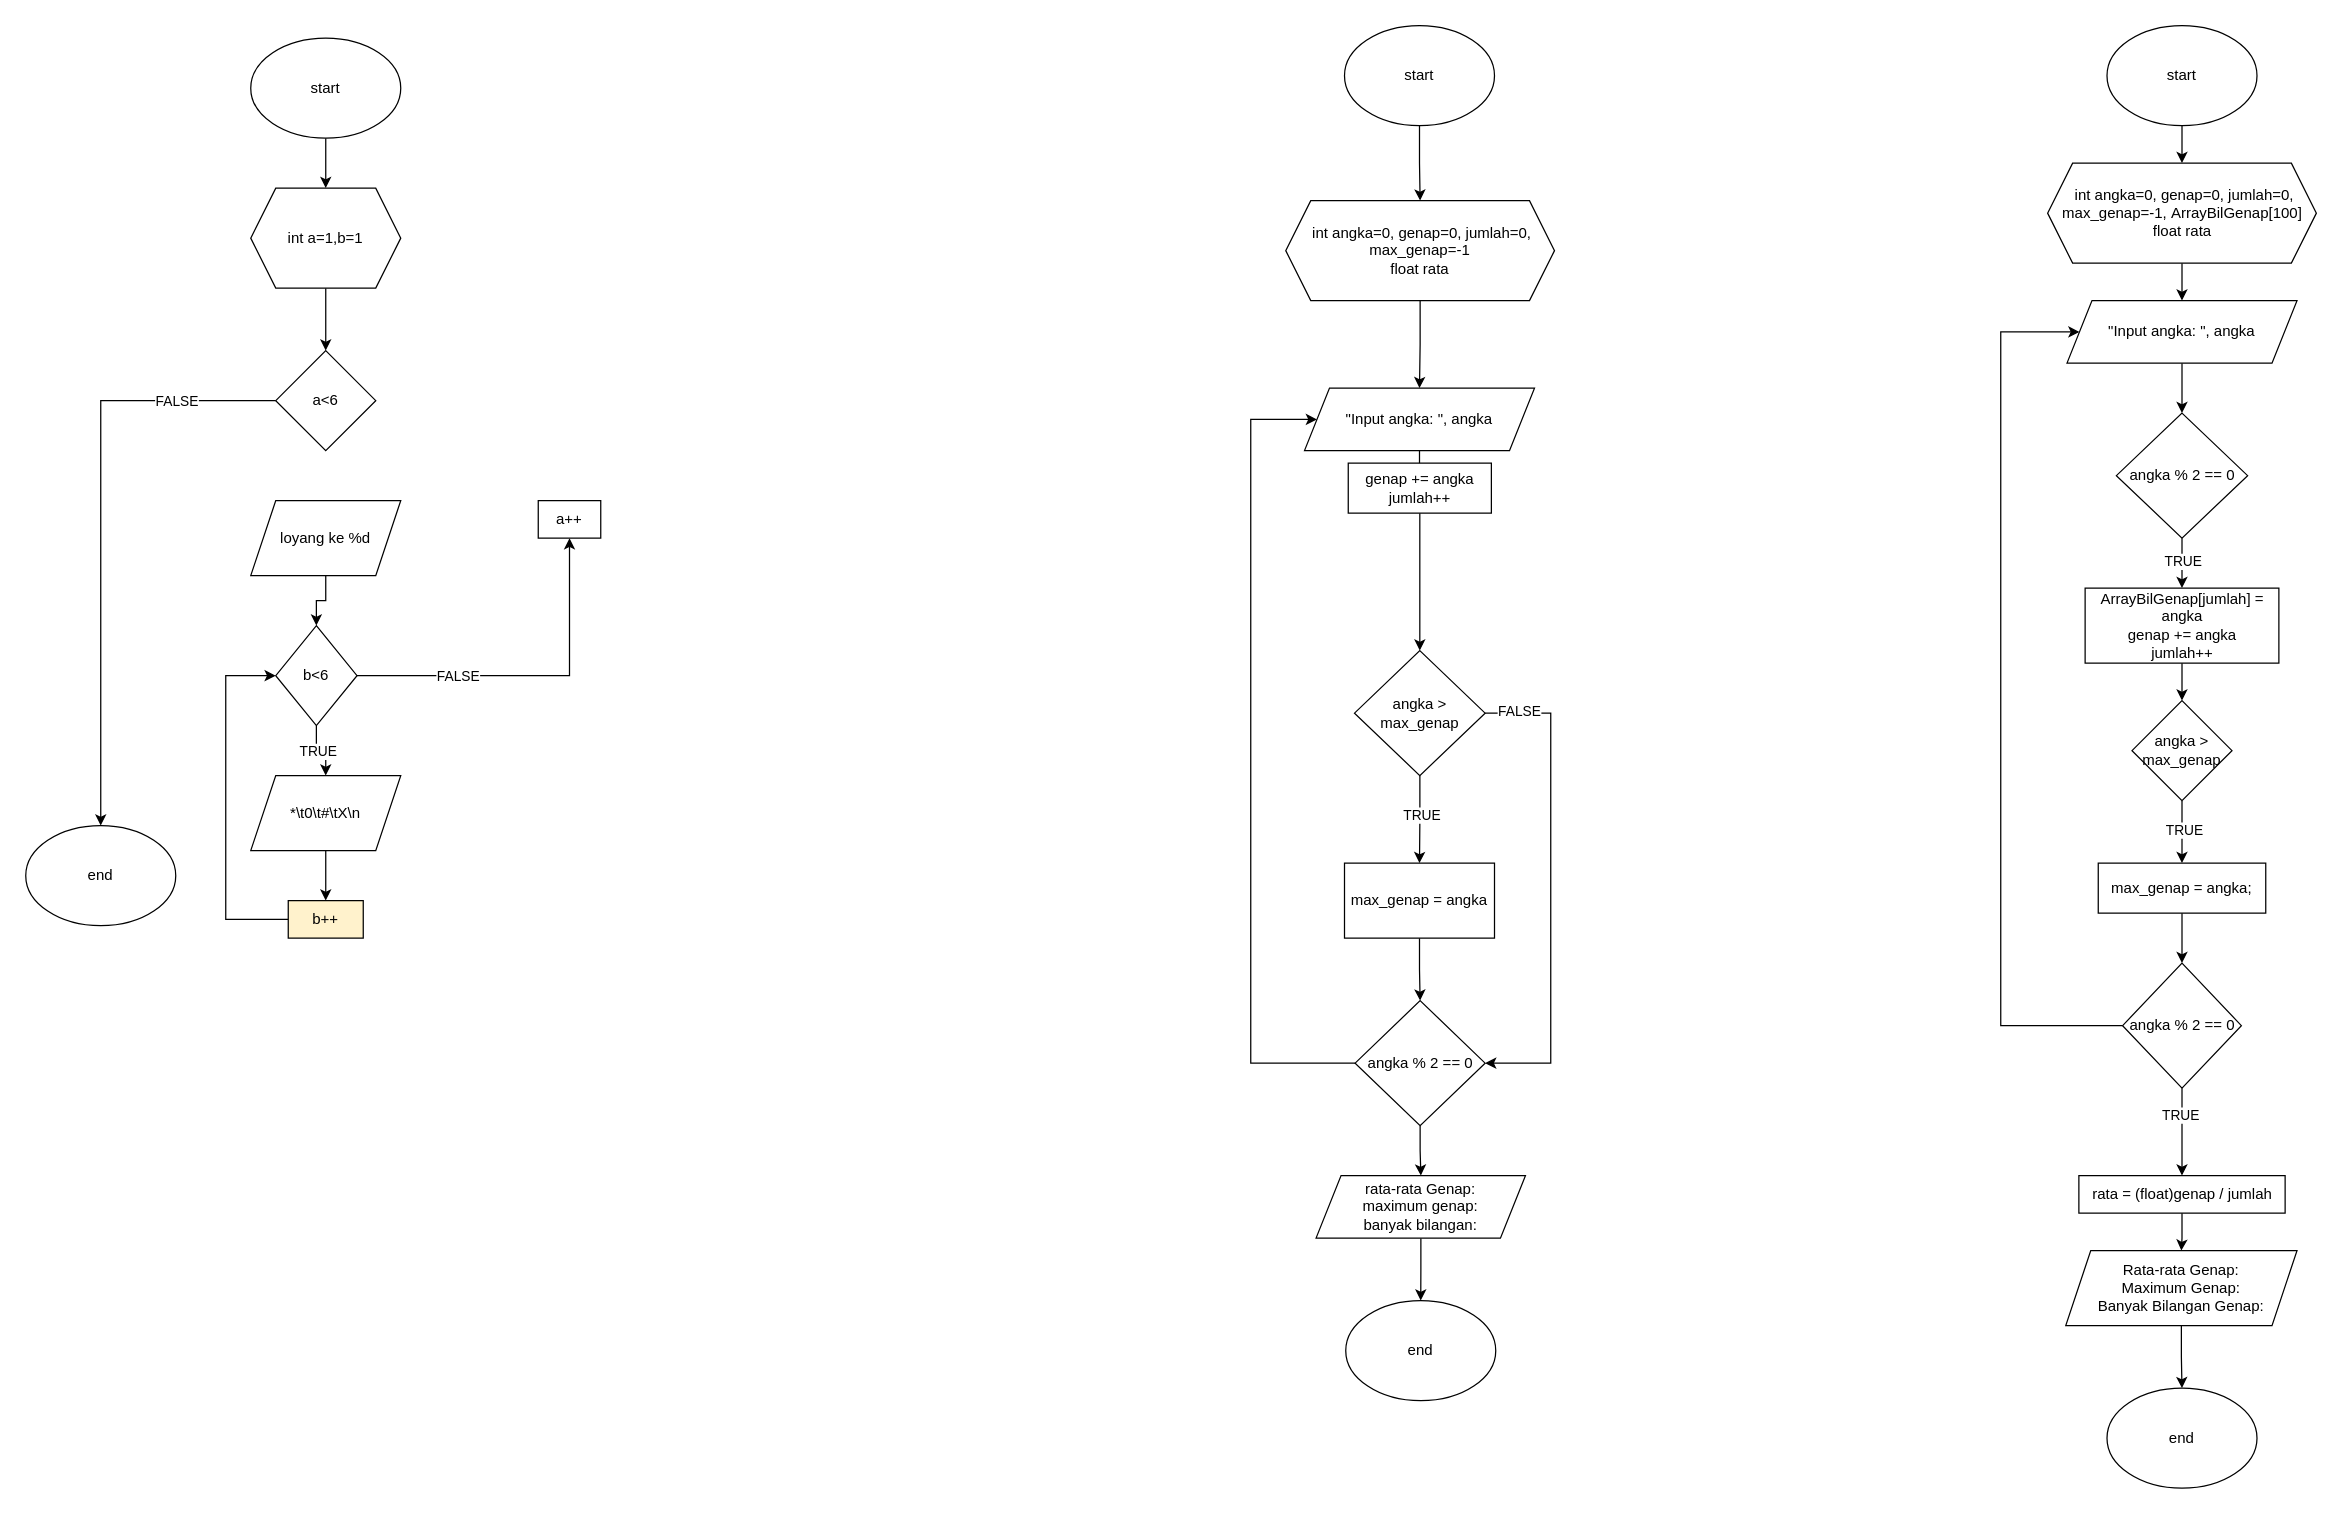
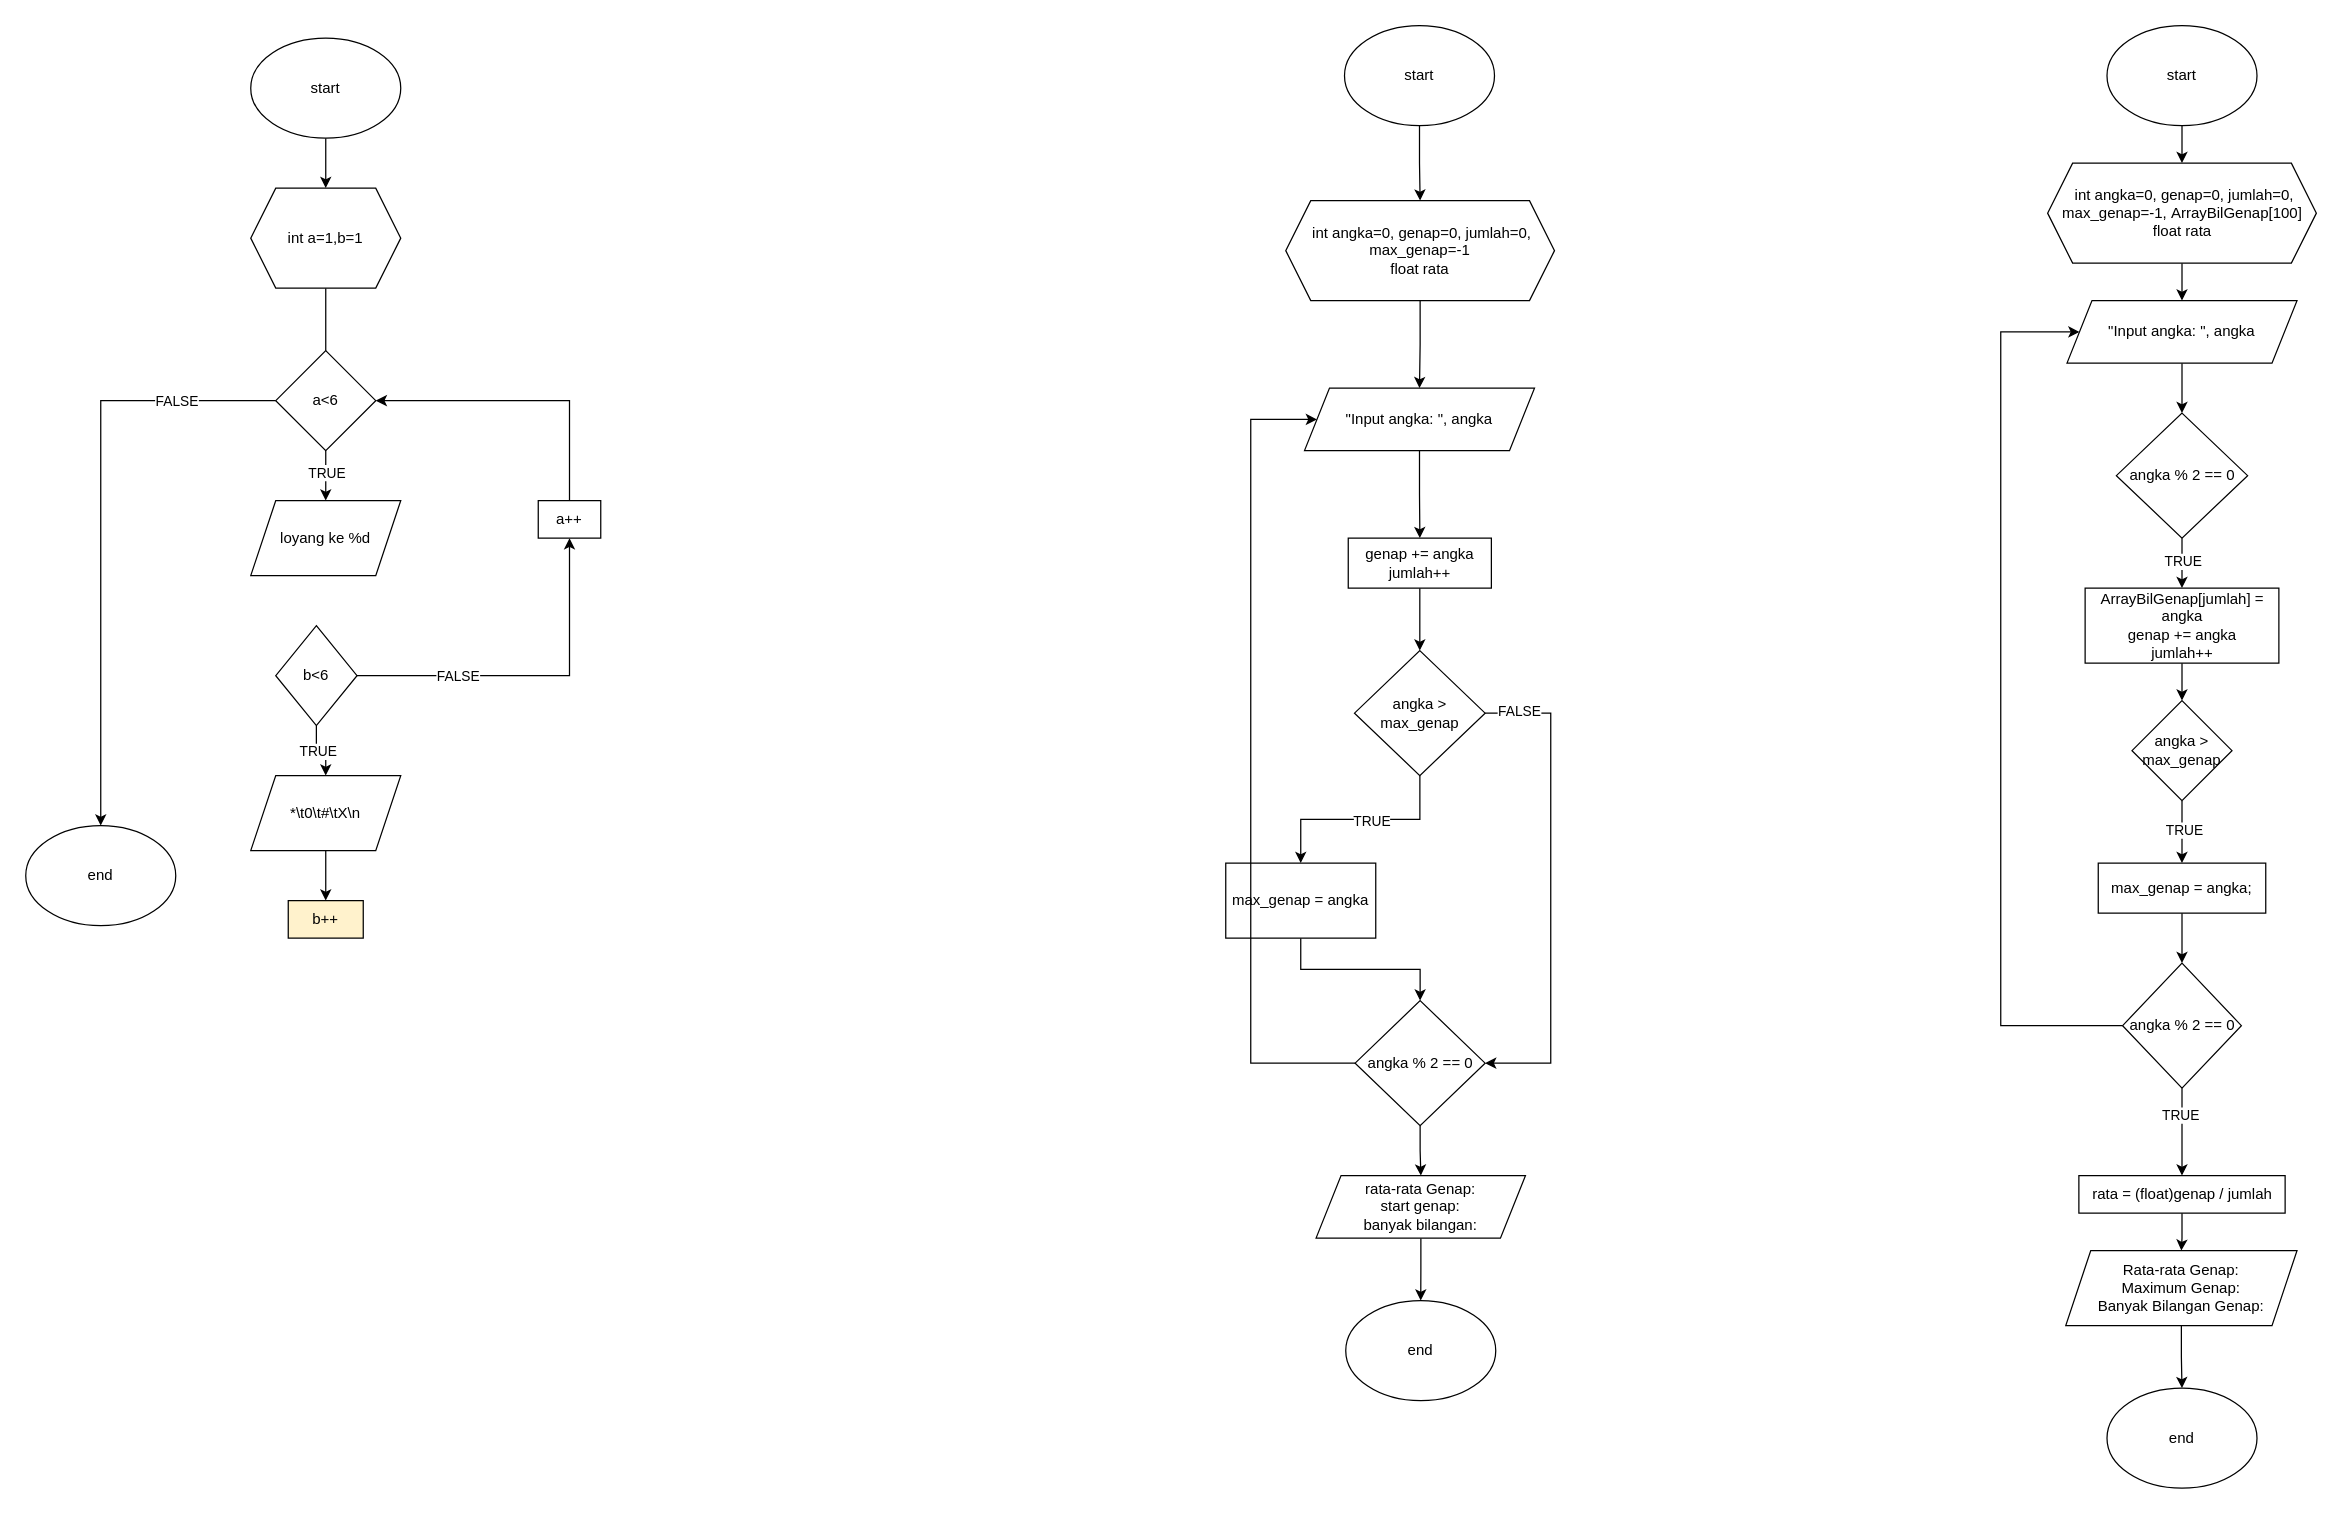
edge "int a=1,b=1" -> "a<6": arrowhead classic -> none
edge "a++" -> "a<6": added
edge "a<6" -> "loyang ke %d": added, label "TRUE"
node "genap += angka jumlah++": moved (1420, 488) -> (1420, 563)
edge "loyang ke %d" -> "b<6": removed
edge "b++" -> "b<6": removed
node "max_genap = angka": moved (1419, 901) -> (1301, 901)
node "rata-rata Genap: maximum genap: banyak bilangan:": label "rata-rata Genap: maximum genap: banyak bilangan:" -> "rata-rata Genap: start genap: banyak bilangan:"
